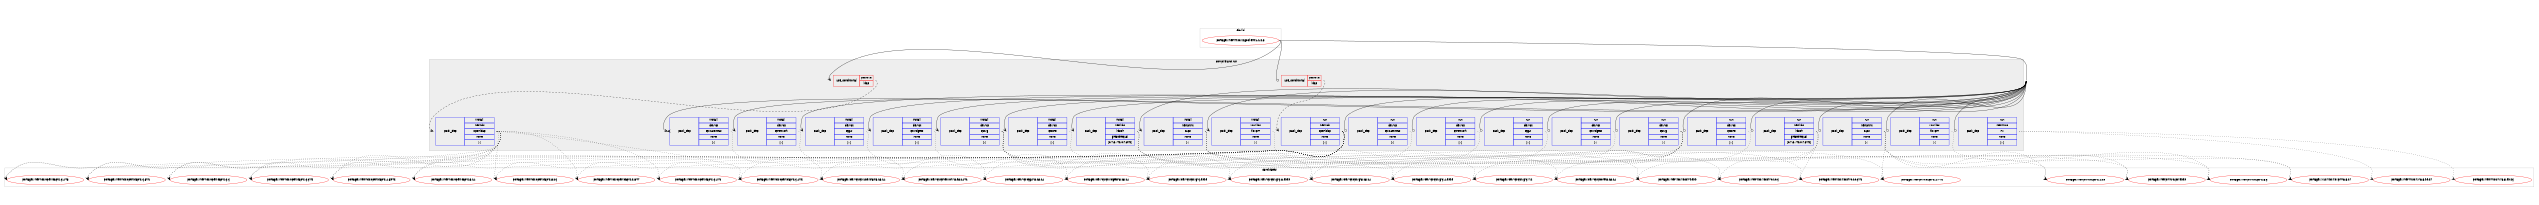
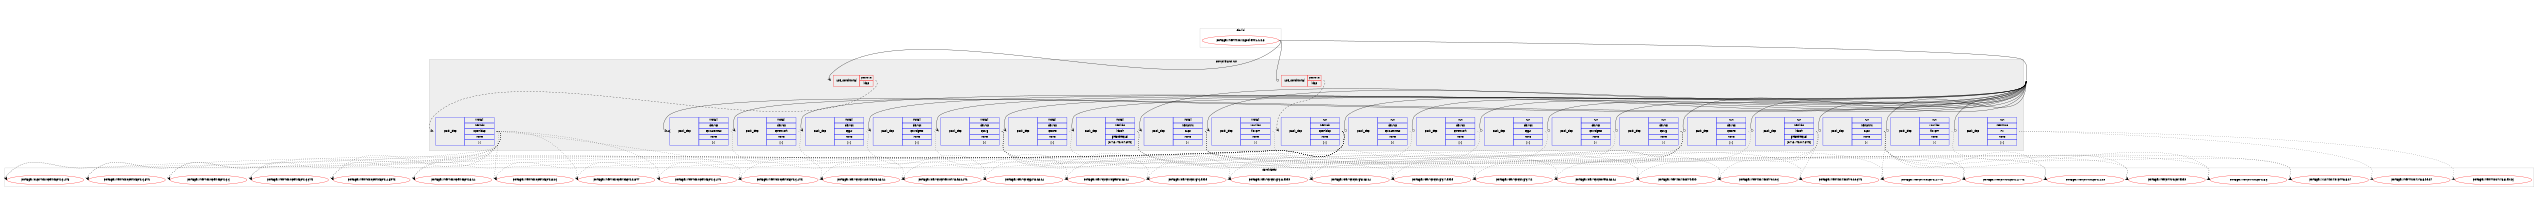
node "portage://net-nds/openldap-2.6.4-r3": label "portage://net-nds/openldap-2.6.4-r3" -> "portage://cups-nds/openldap-2.6.4-r3"
node "portage://dev-qt/qtsvg-6.4.9999": label "portage://dev-qt/qtsvg-6.4.9999" -> "portage://dev-qt/qtsvg-6.7.9999"
node "portage://net-print/cups-2.4.7-r2": added
